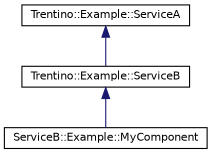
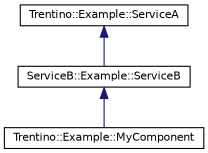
node "Trentino::Example::ServiceB": label "Trentino::Example::ServiceB" -> "ServiceB::Example::ServiceB"
node "ServiceB::Example::MyComponent": label "ServiceB::Example::MyComponent" -> "Trentino::Example::MyComponent"
